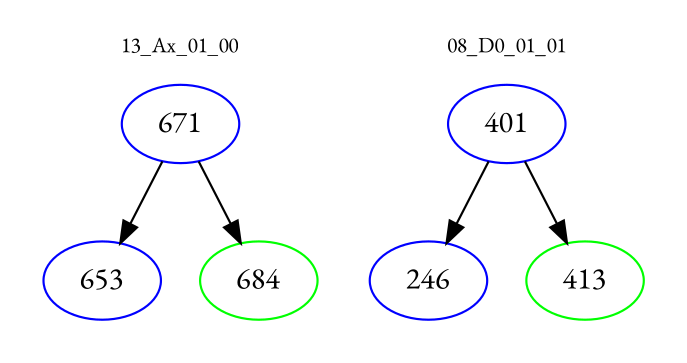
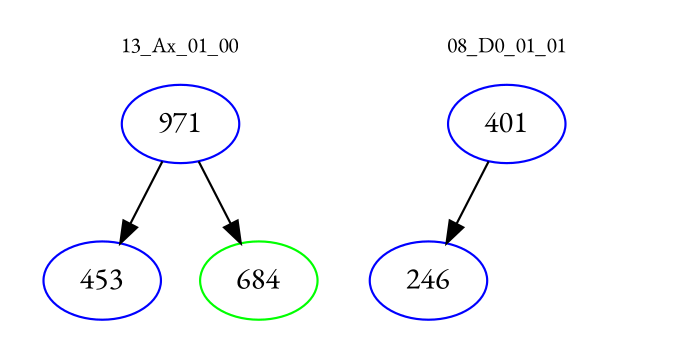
node "671": label "671" -> "971"
node "653": label "653" -> "453"
node "413": removed
